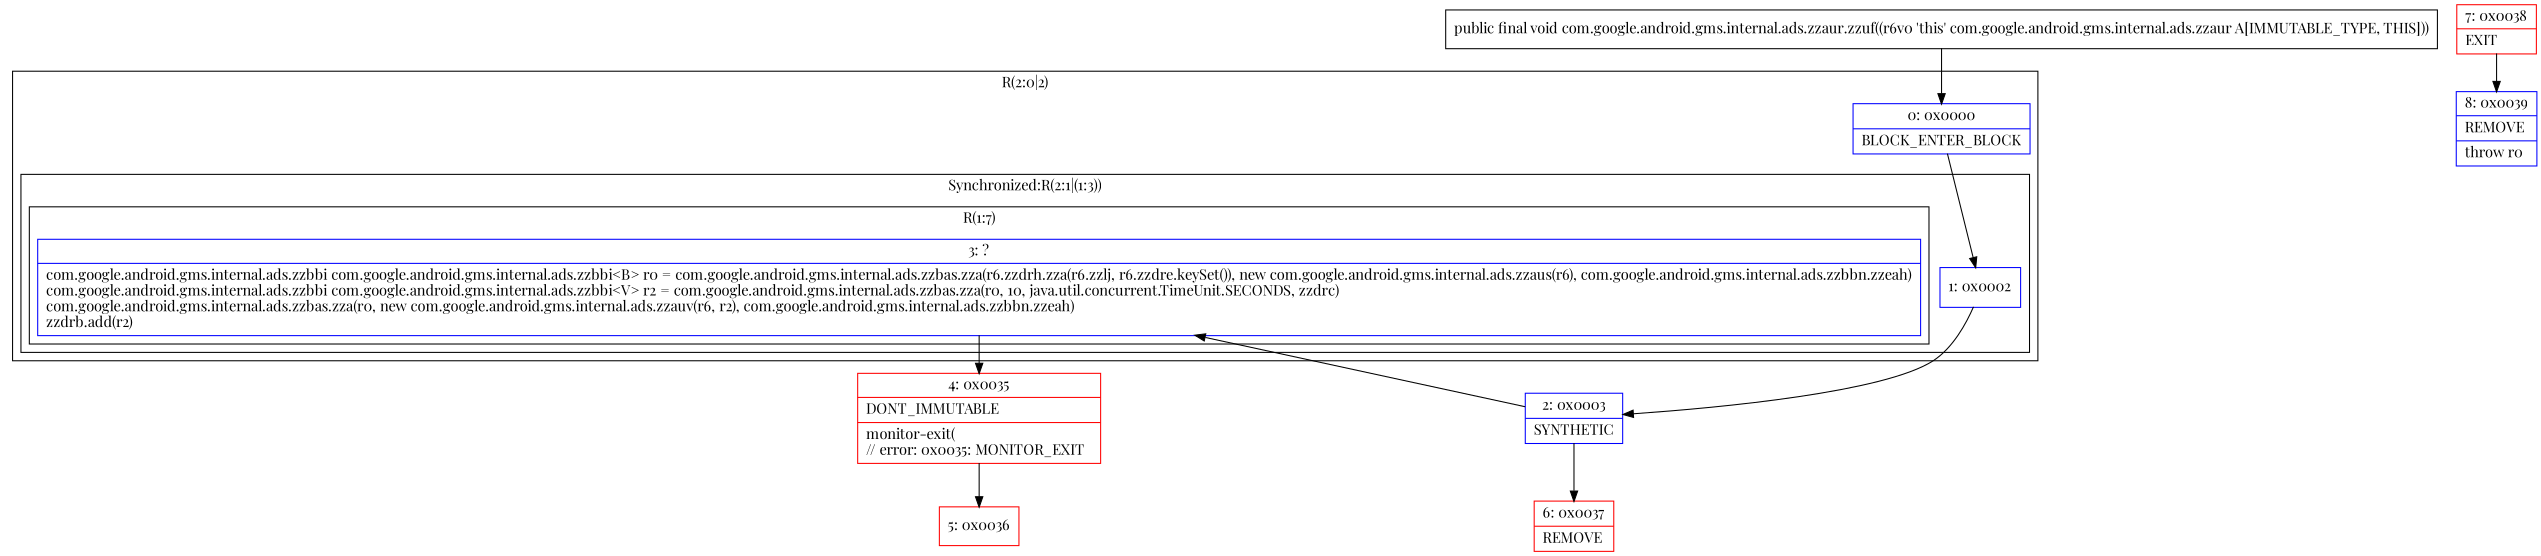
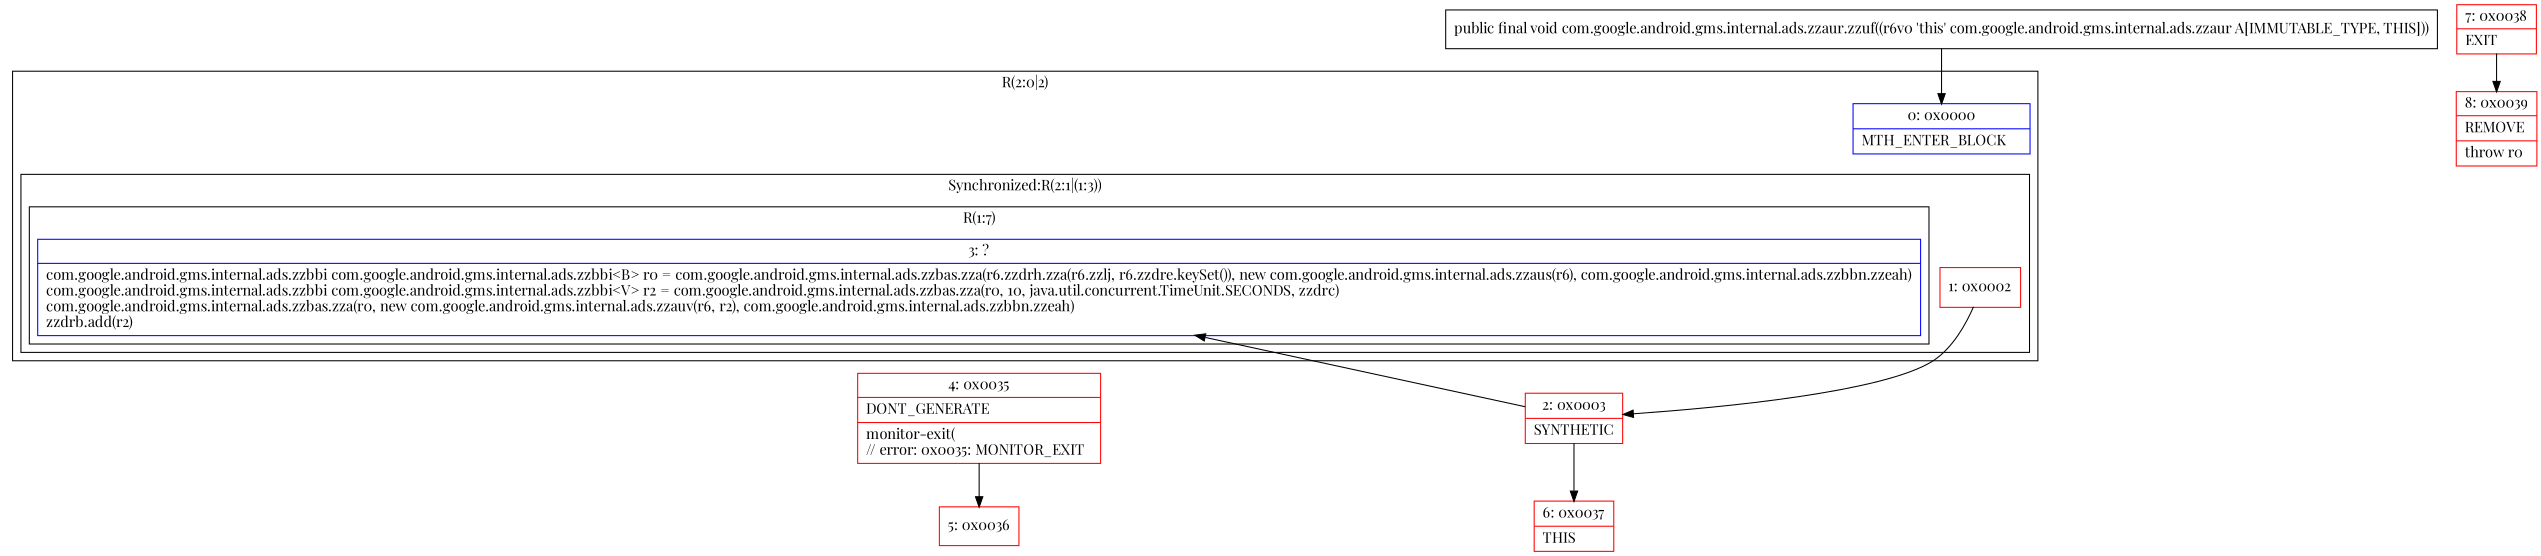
node "8: 0x0039": color blue -> red
node "0: 0x0000": text "BLOCK_ENTER_BLOCK" -> "MTH_ENTER_BLOCK"
edge "0: 0x0000" -> "1: 0x0002": removed
node "1: 0x0002": color blue -> red
edge "3: ?" -> "4: 0x0035": removed
node "4: 0x0035": text "DONT_IMMUTABLE" -> "DONT_GENERATE"
node "2: 0x0003": color blue -> red
node "6: 0x0037": text "REMOVE" -> "THIS"
